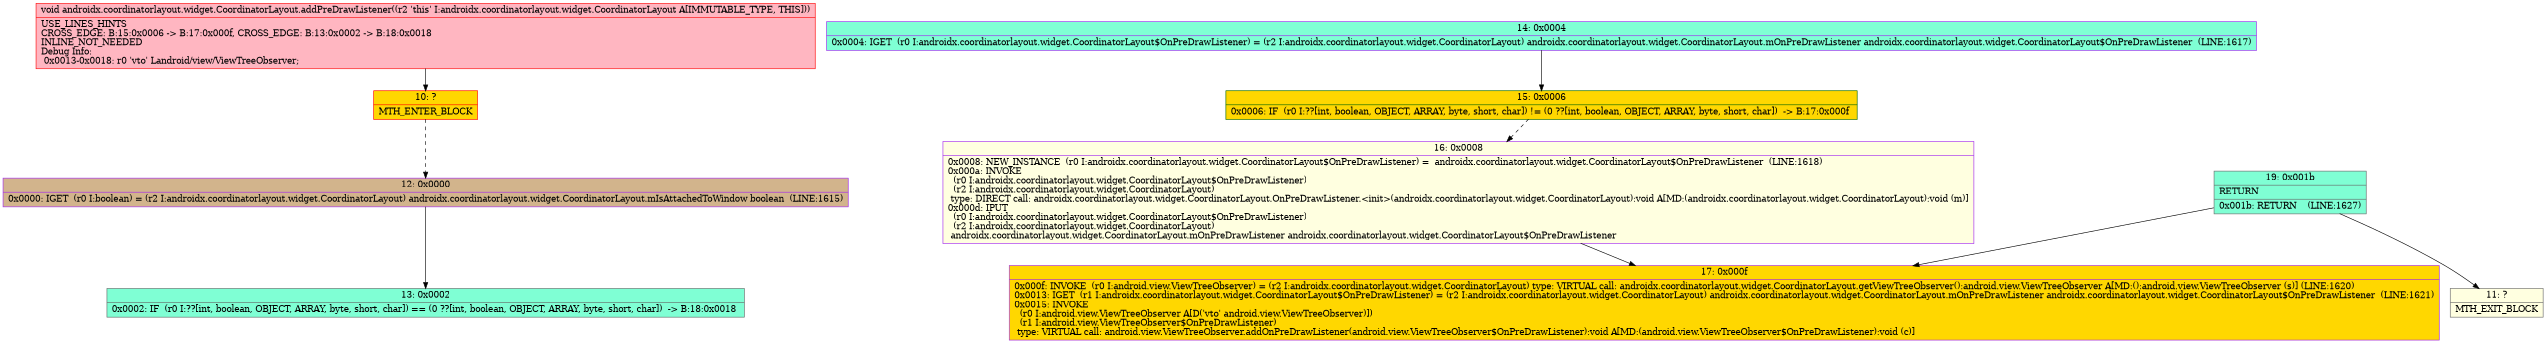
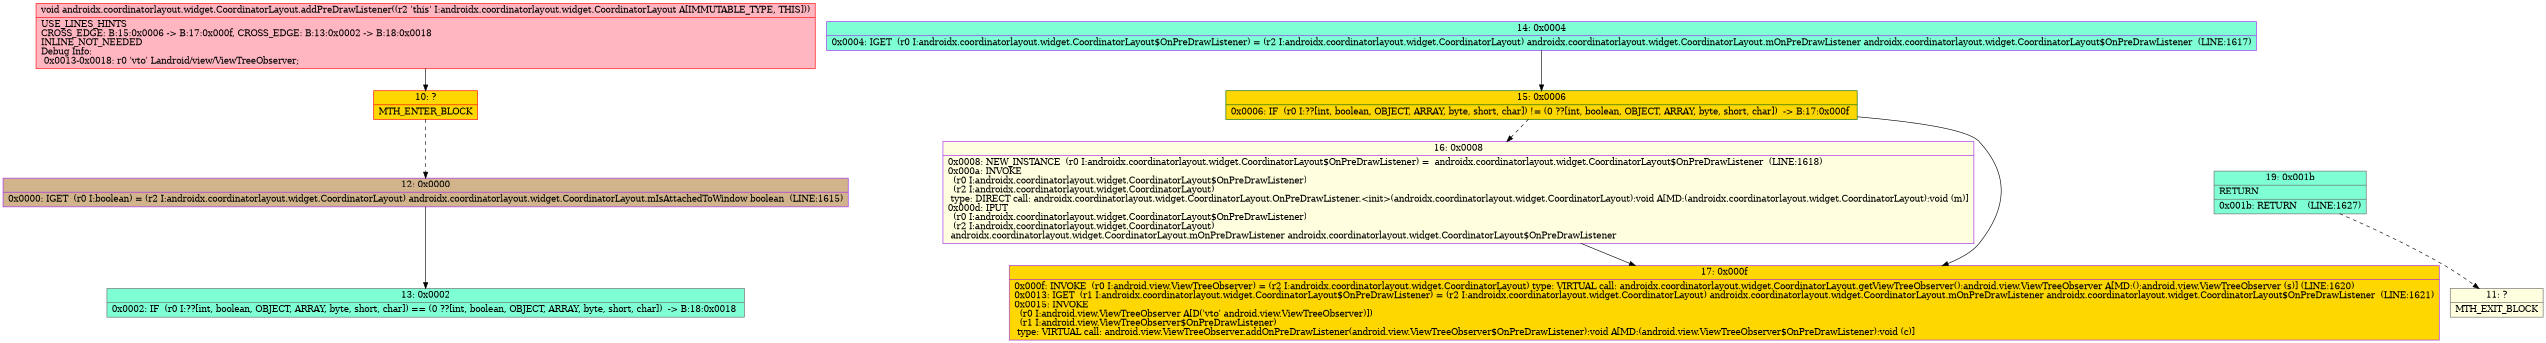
edge "19: 0x001b" -> "17: 0x000f": now "15: 0x0006" -> "17: 0x000f"
edge "19: 0x001b" -> "11: ?": style solid -> dashed
